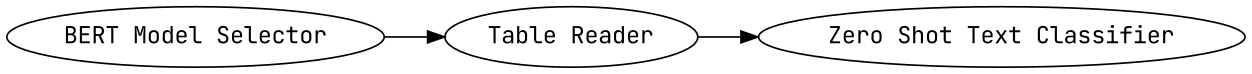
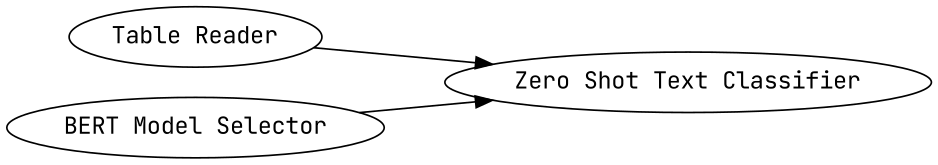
edge "BERT Model Selector" -> "Table Reader": now "BERT Model Selector" -> "Zero Shot Text Classifier"
